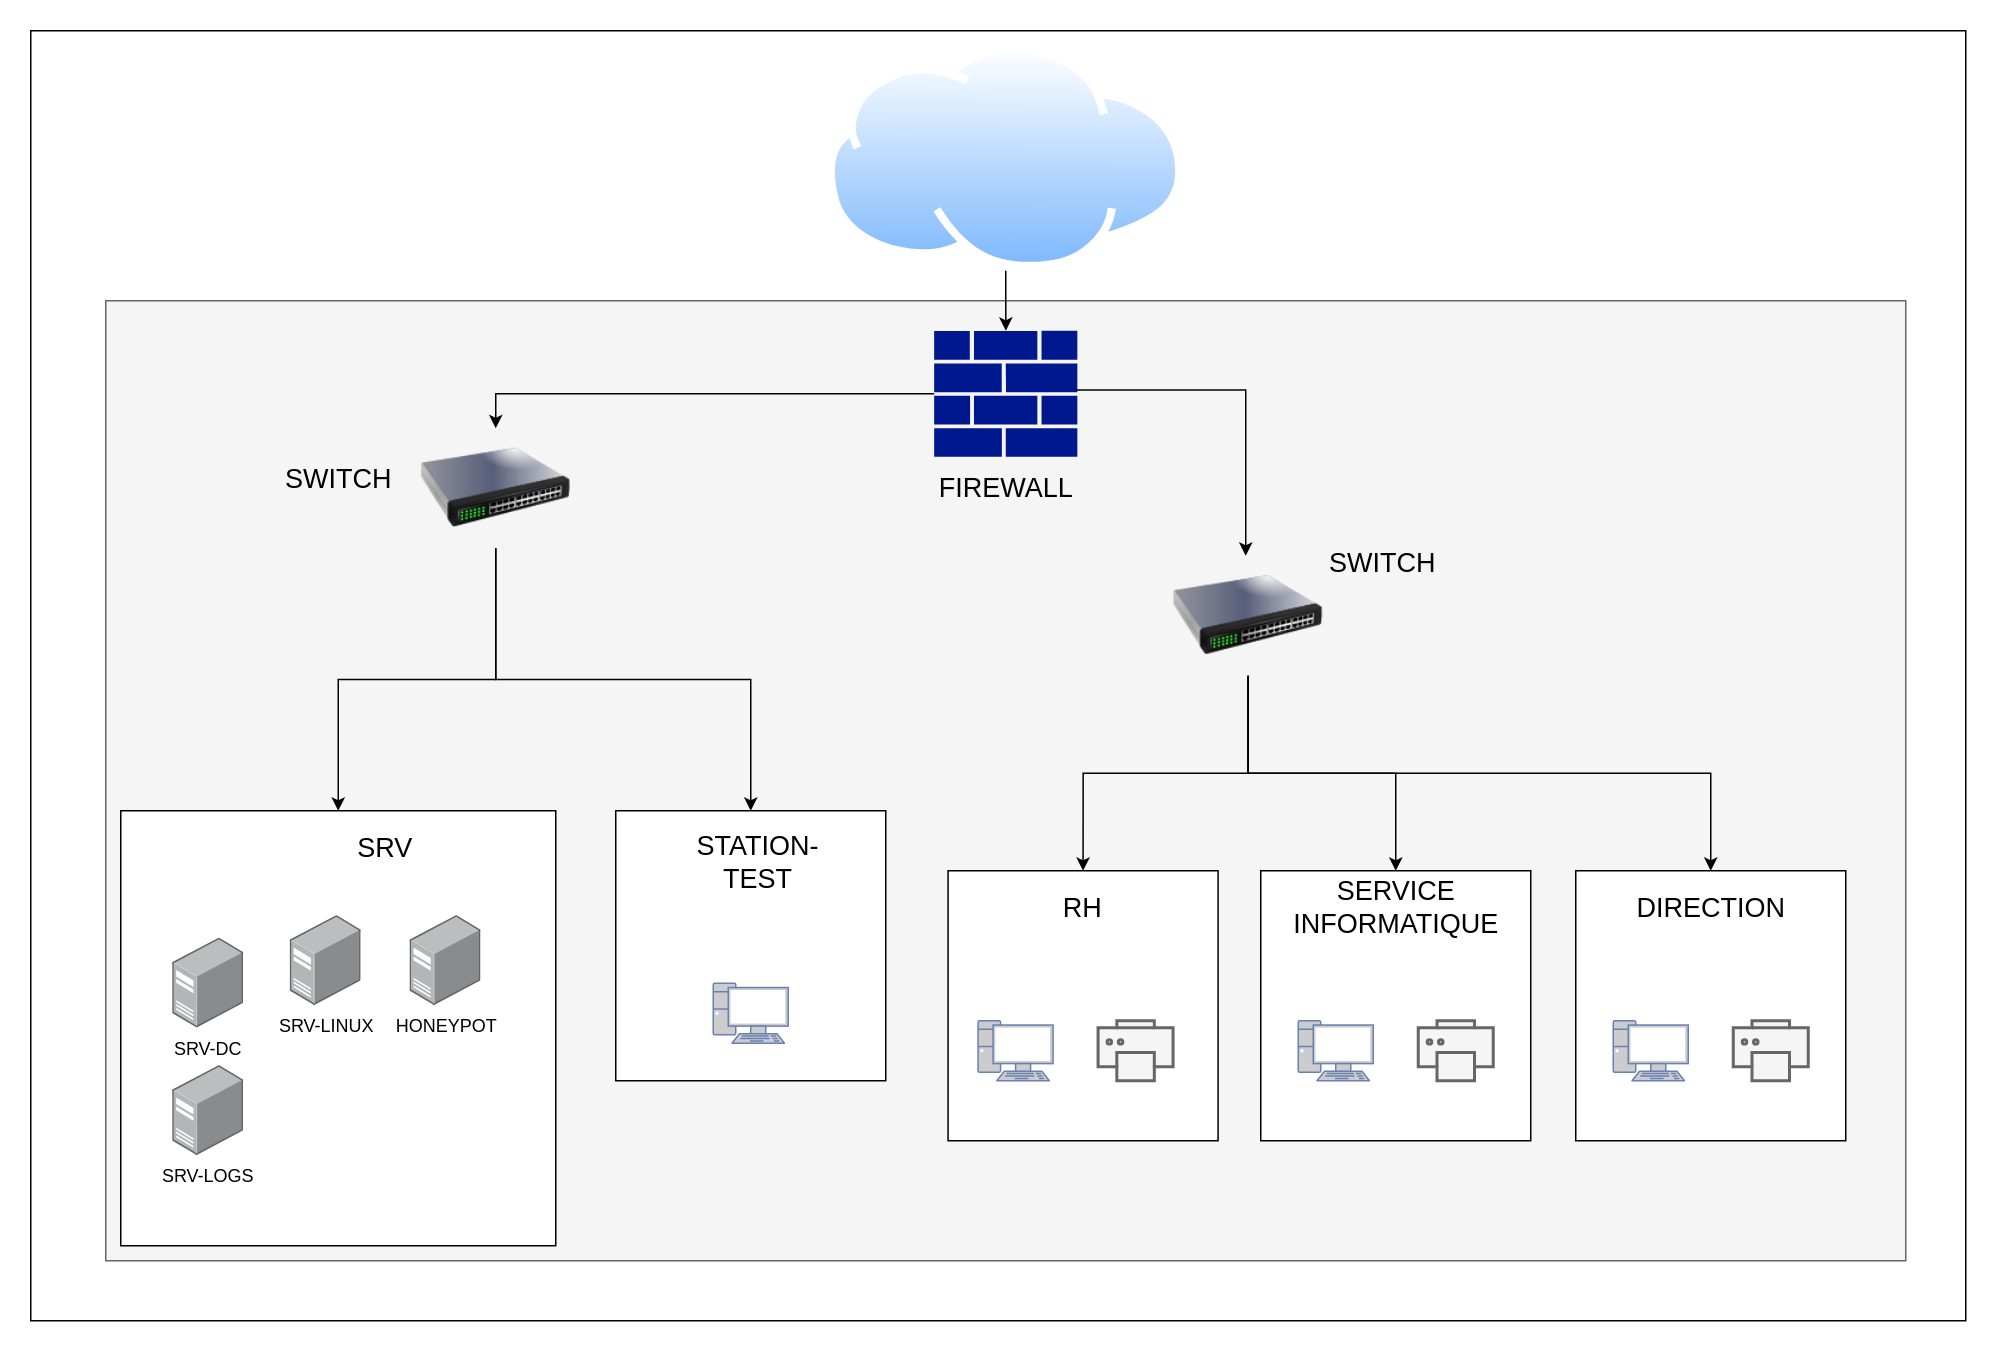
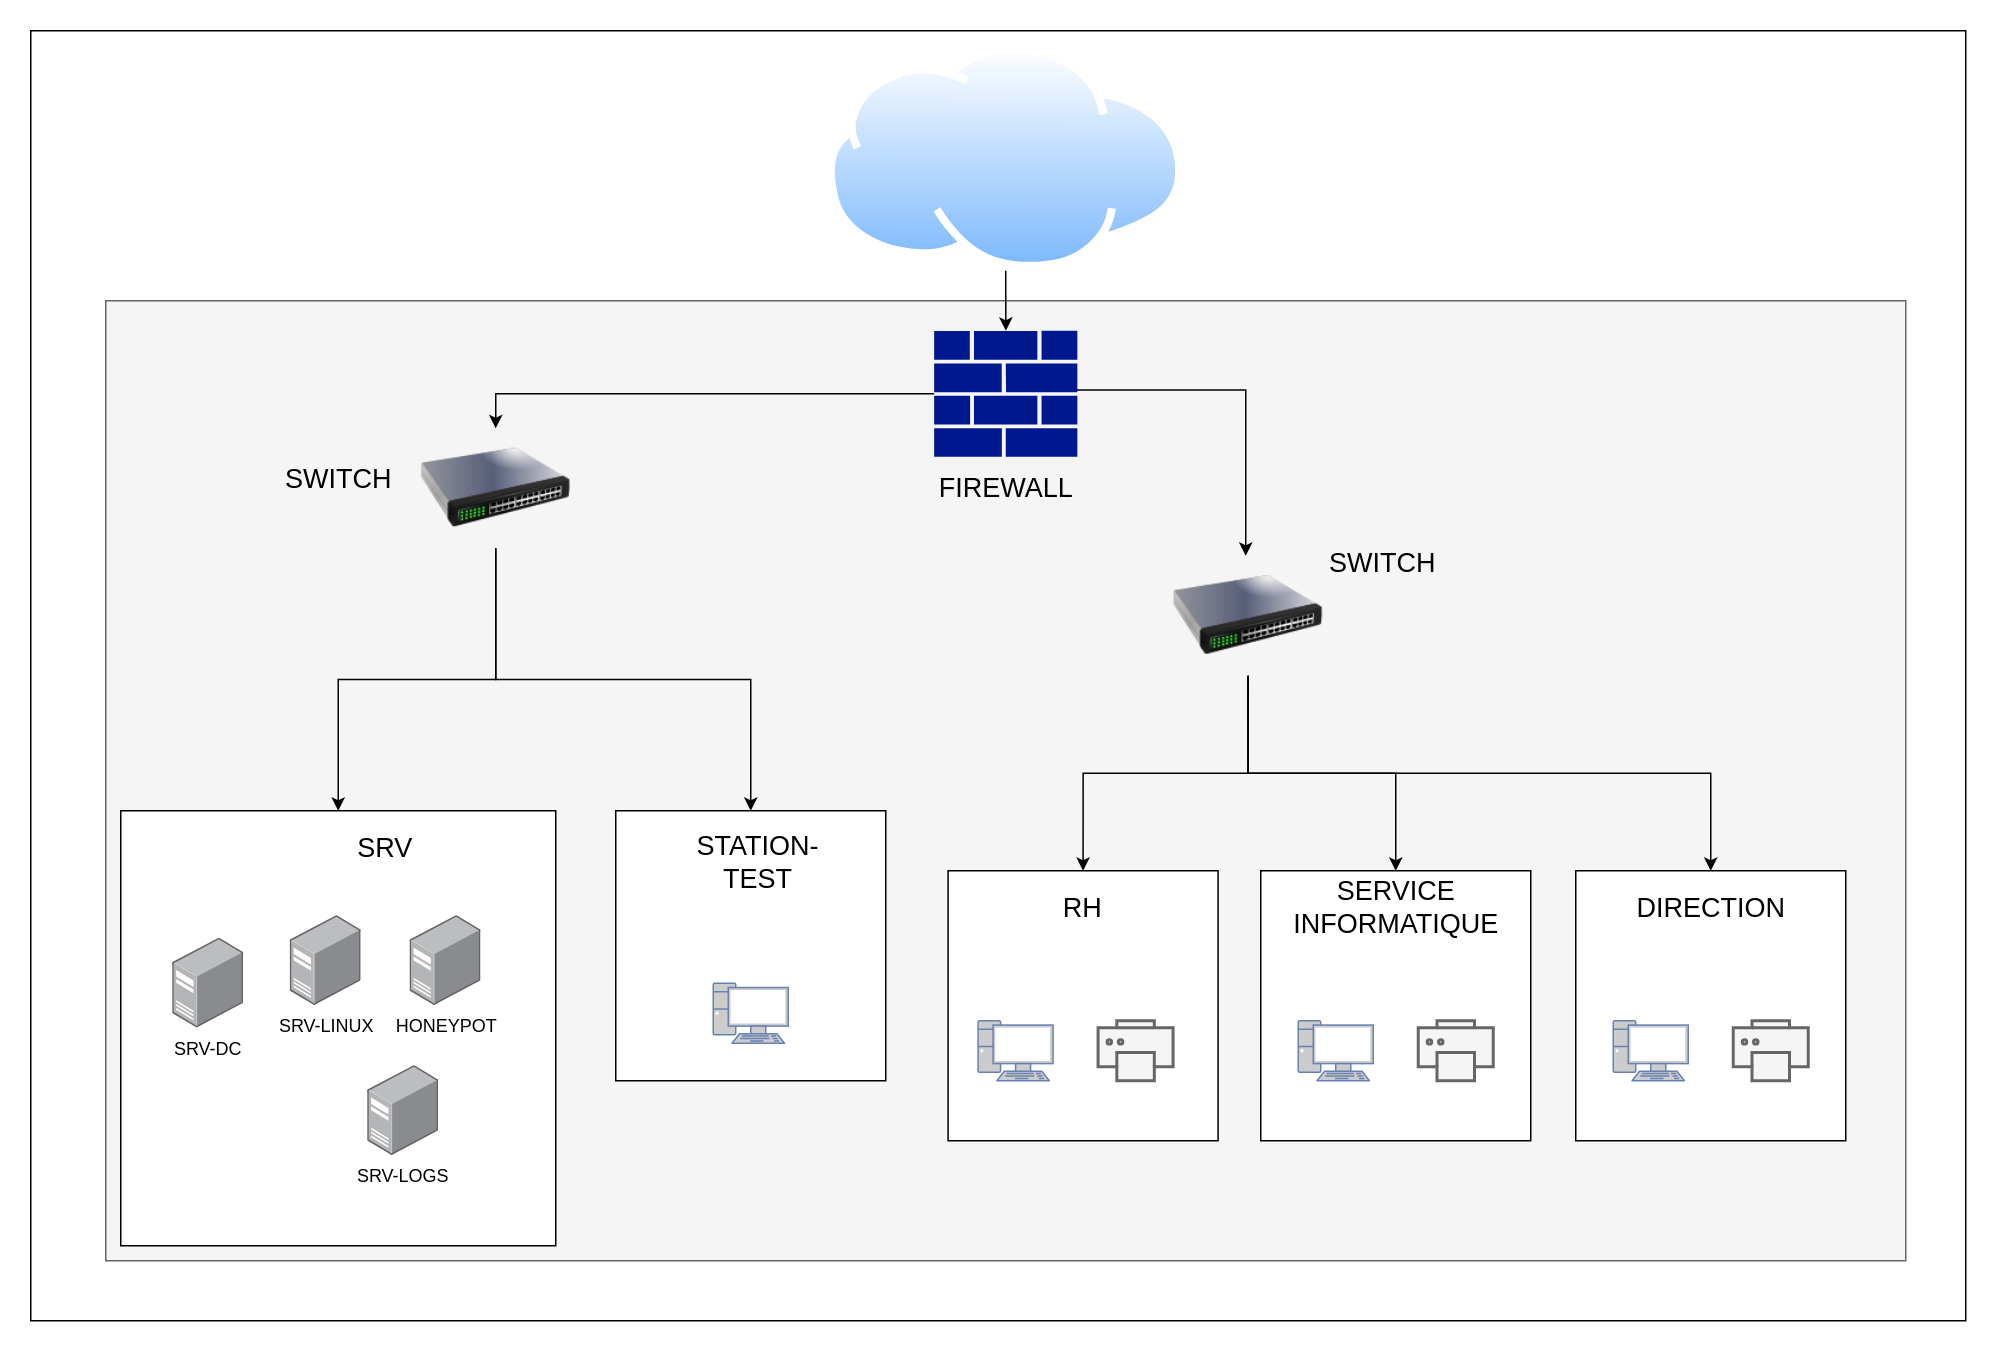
node "SRV-LOGS": moved (208, 1111) -> (403, 1111)
